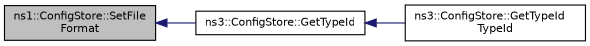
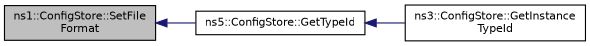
node "ns3::ConfigStore::GetTypeId": label "ns3::ConfigStore::GetTypeId" -> "ns5::ConfigStore::GetTypeId"
node "ns3::ConfigStore::GetTypeId TypeId": label "ns3::ConfigStore::GetTypeId TypeId" -> "ns3::ConfigStore::GetInstance TypeId"
